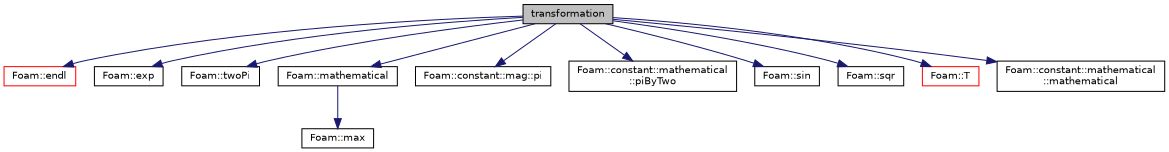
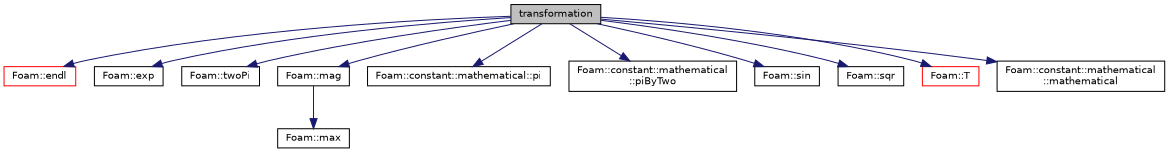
node "Foam::mathematical": label "Foam::mathematical" -> "Foam::mag"
node "Foam::constant::mag::pi": label "Foam::constant::mag::pi" -> "Foam::constant::mathematical::pi"
